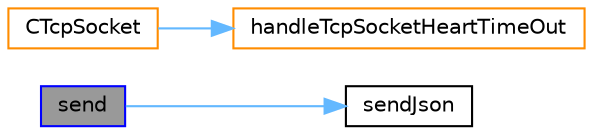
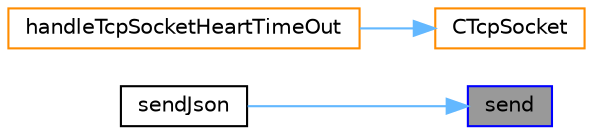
edge "CTcpSocket" -> "handleTcpSocketHeartTimeOut": reversed
edge "send" -> "sendJson": reversed
